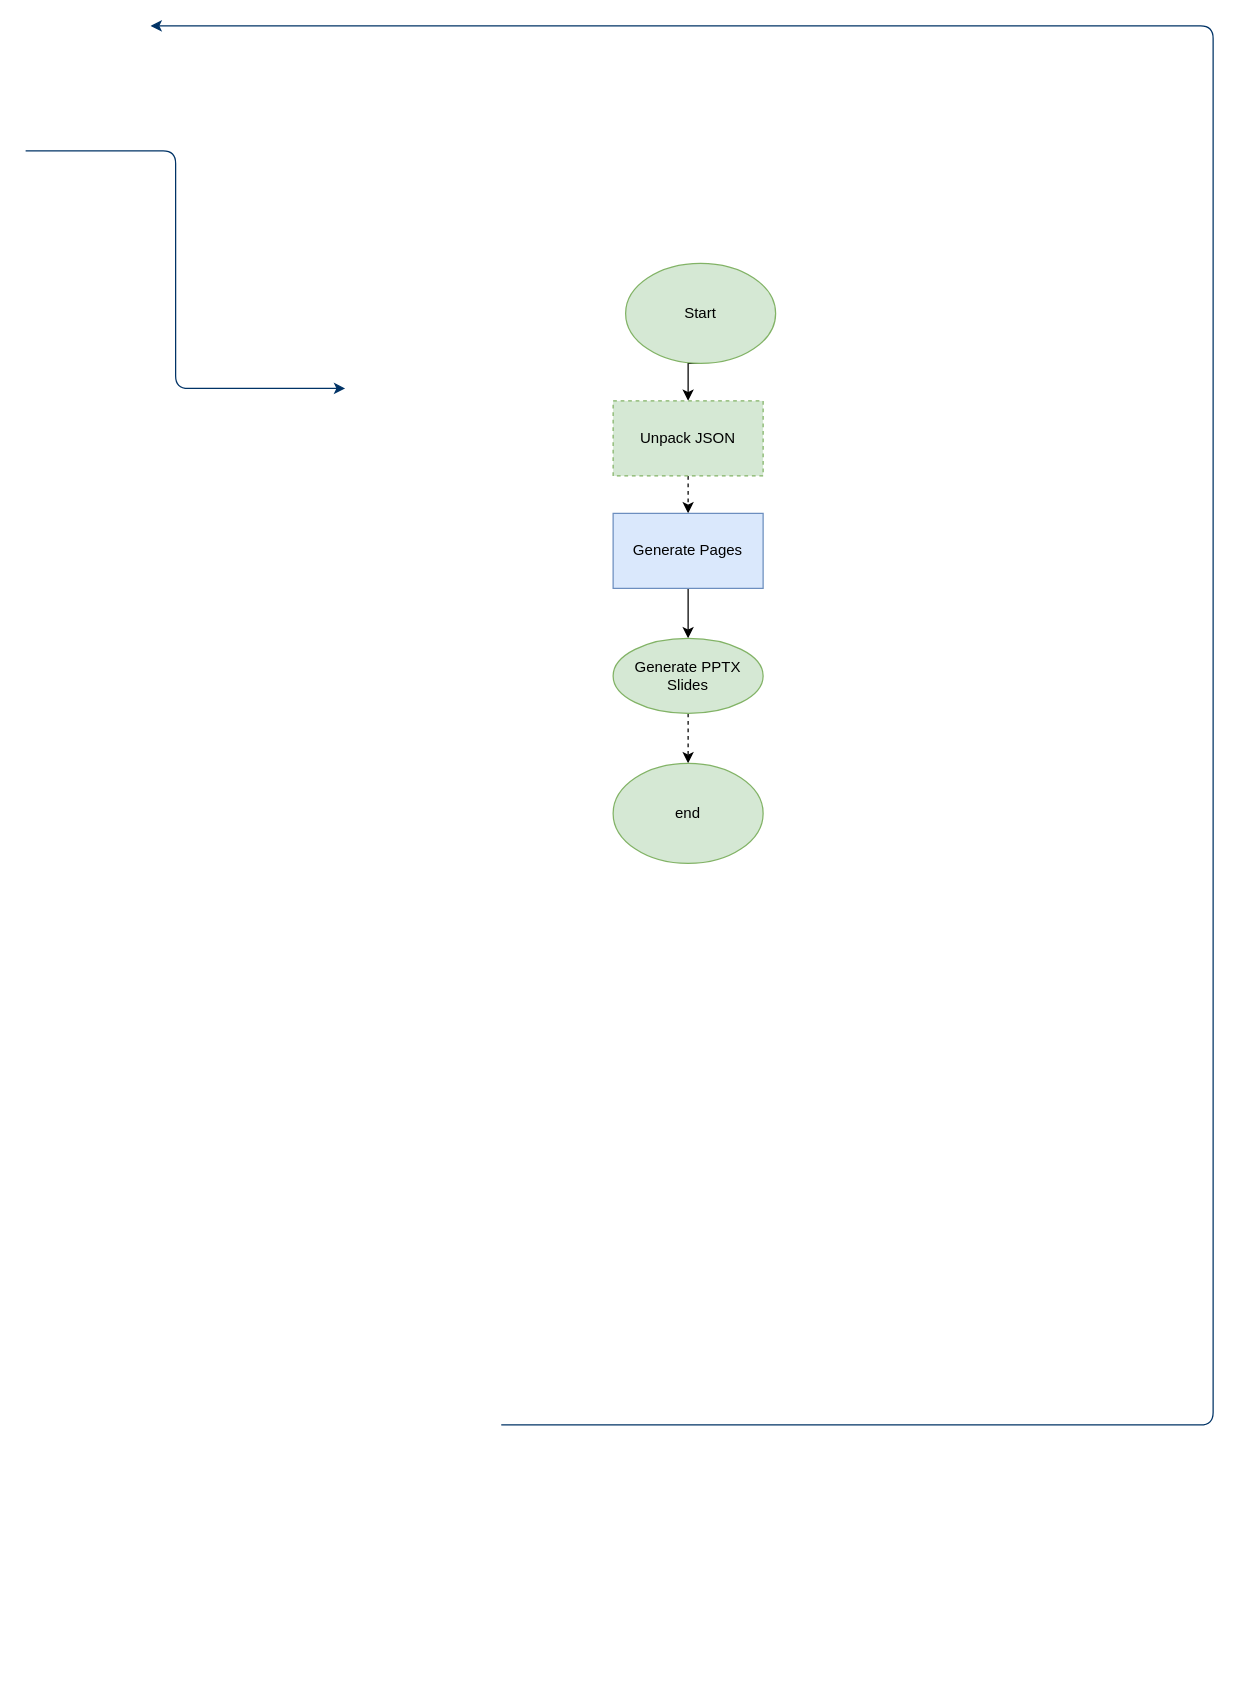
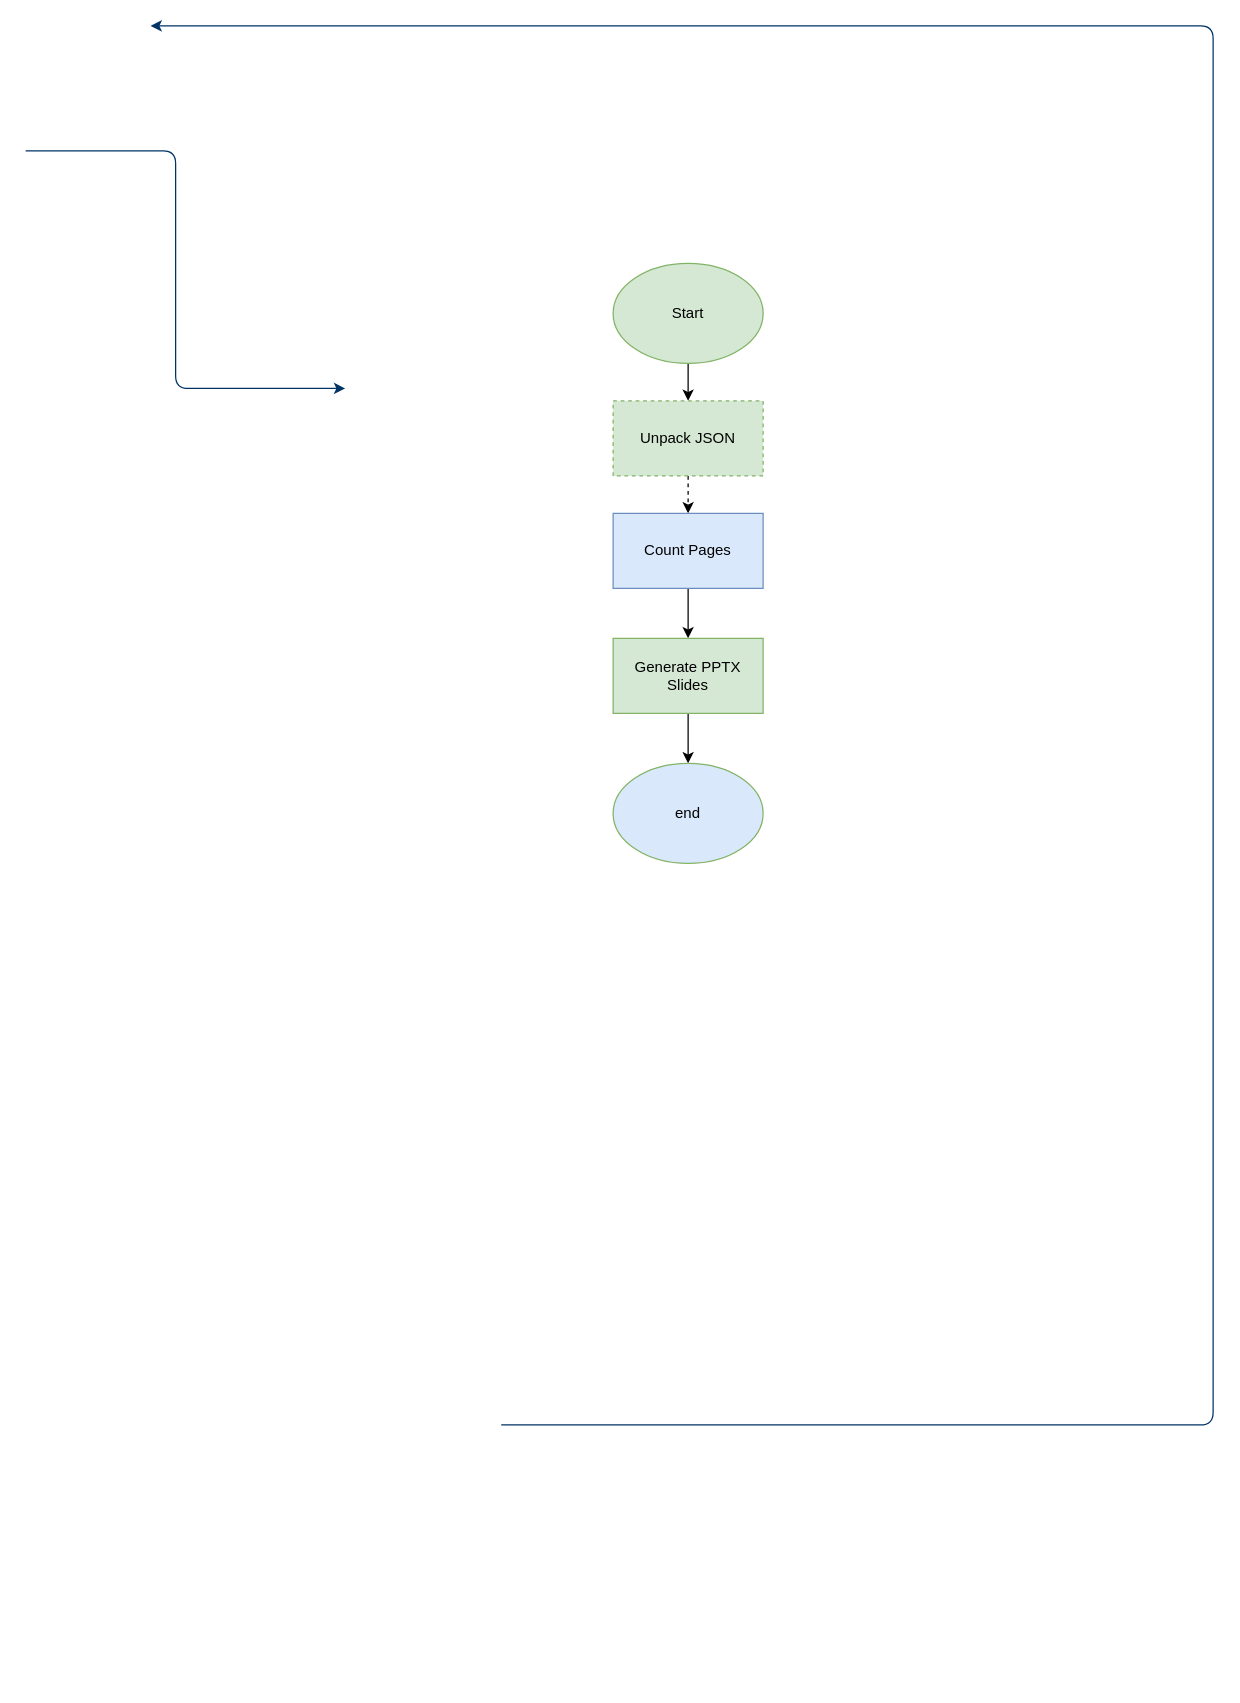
node "Start": moved (701, 313) -> (688, 313)
node "Generate Pages": label "Generate Pages" -> "Count Pages"
node "Generate PPTX Slides": shape ellipse -> rectangle
edge "Generate PPTX Slides" -> "end": style dashed -> solid
node "end": fillcolor #d5e8d4 -> #dae8fc
